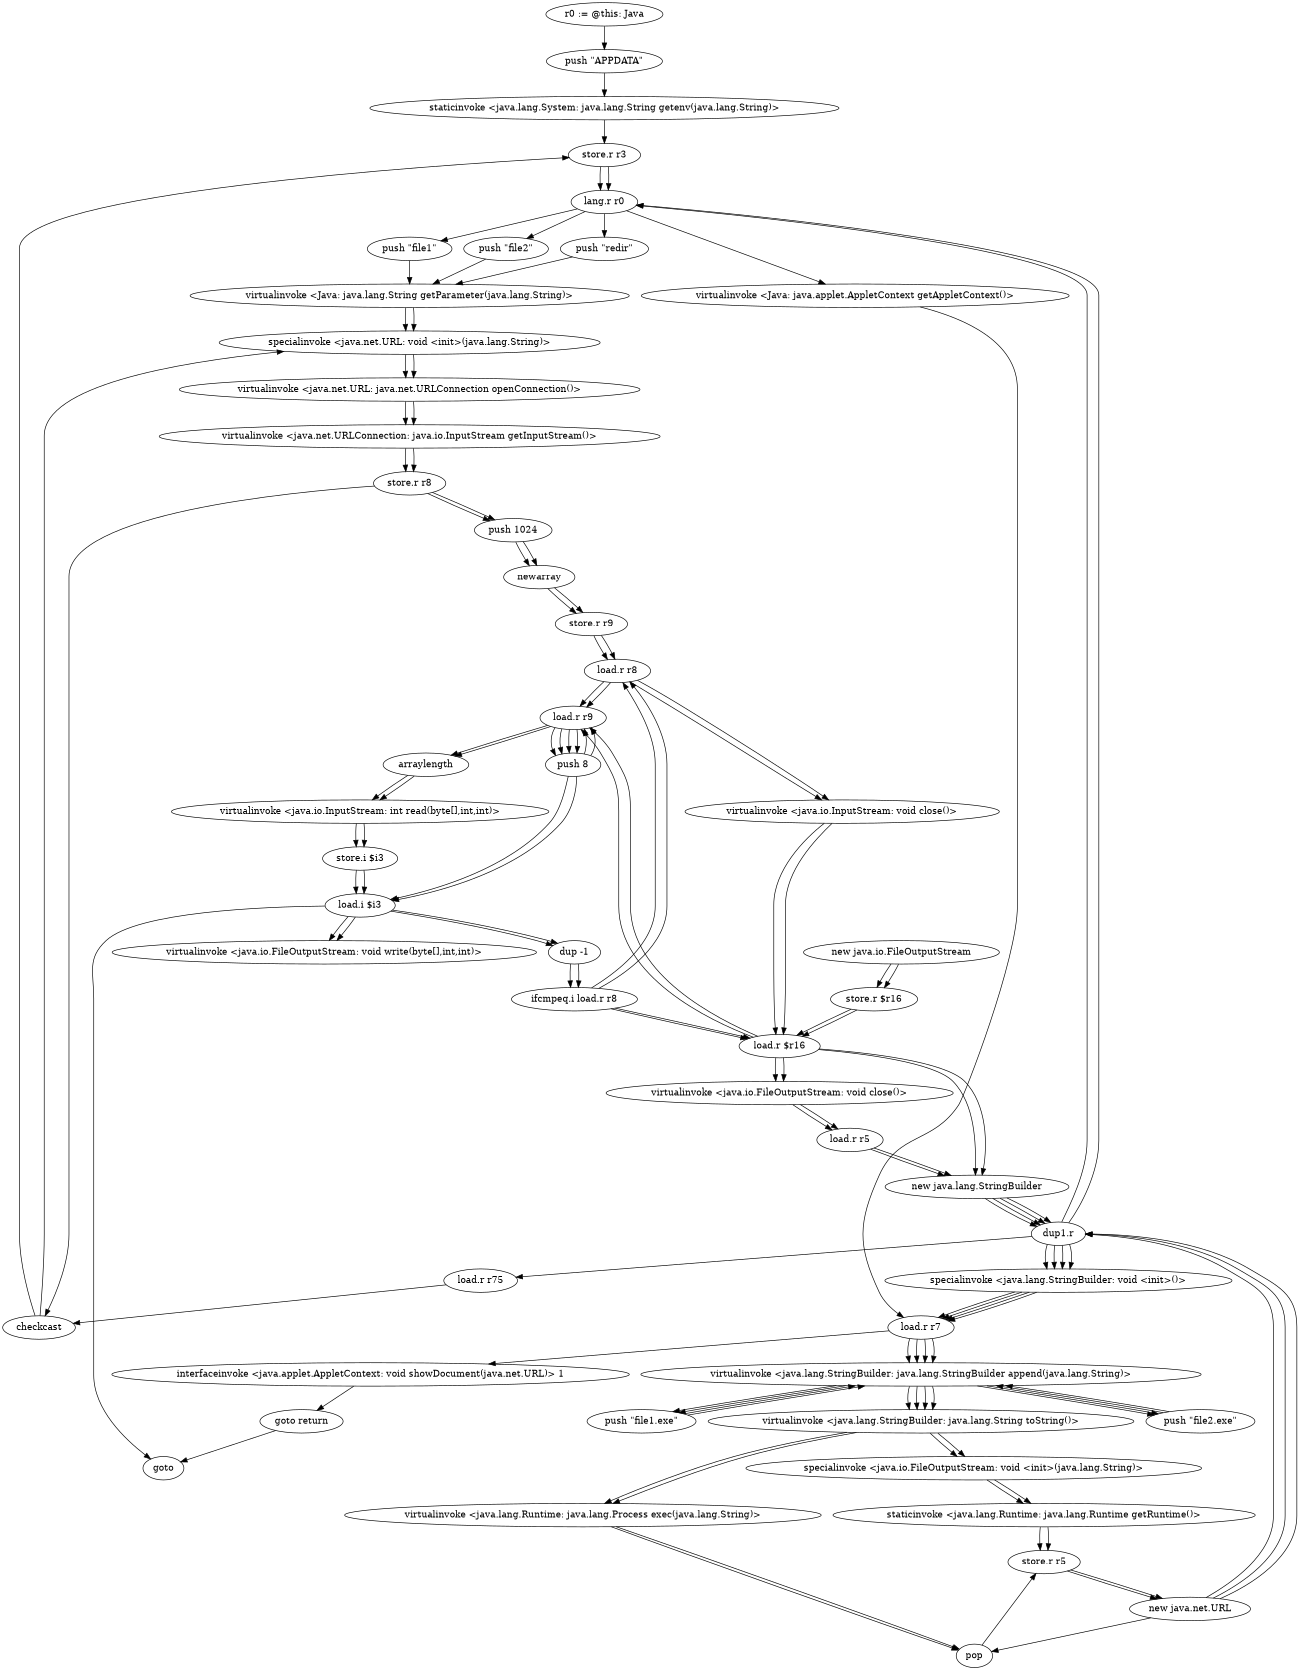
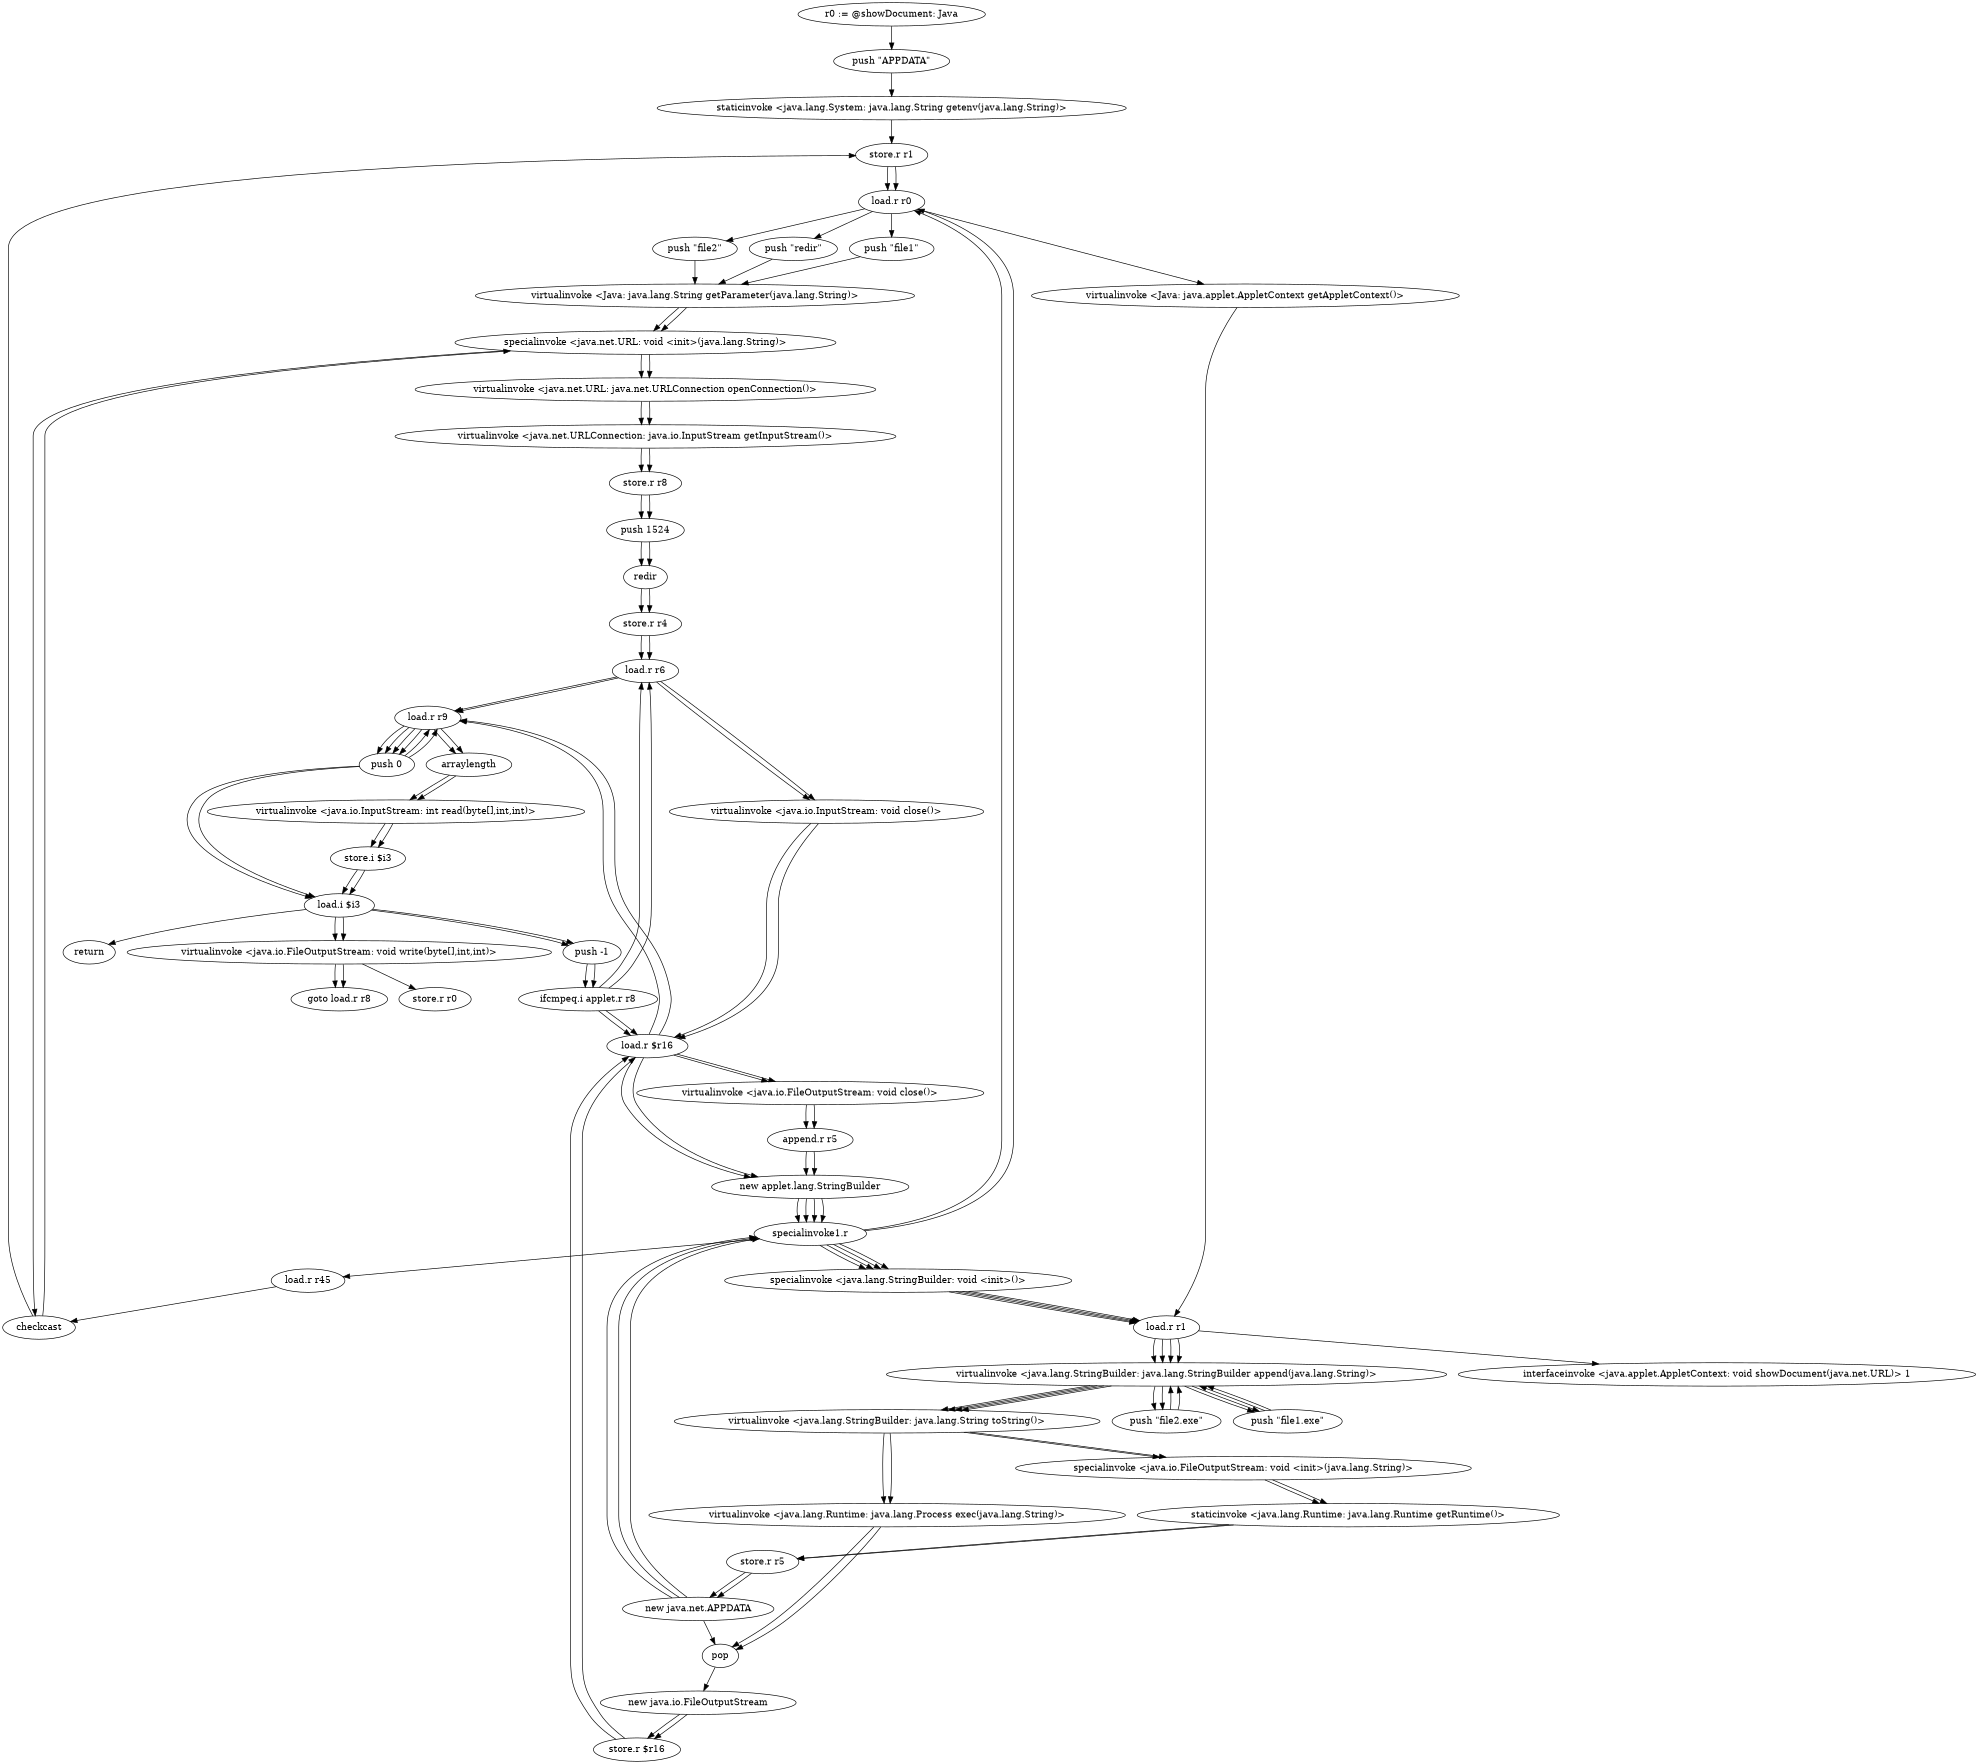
node "r0 := @this: Java": label "r0 := @this: Java" -> "r0 := @showDocument: Java"
node "store.r r3": label "store.r r3" -> "store.r r1"
node "lang.r r0": label "lang.r r0" -> "load.r r0"
node "push 1024": label "push 1024" -> "push 1524"
node "newarray": label "newarray" -> "redir"
node "store.r r9": label "store.r r9" -> "store.r r4"
node "load.r r8": label "load.r r8" -> "load.r r6"
node "push 8": label "push 8" -> "push 0"
edge "store.r r8" -> "checkcast": now "specialinvoke <java.net.URL: void <init>(java.lang.String)>" -> "checkcast"
node "dup -1": label "dup -1" -> "push -1"
node "goto load.r r8": added
node "store.r r0": added
node "ifcmpeq.i load.r r8": label "ifcmpeq.i load.r r8" -> "ifcmpeq.i applet.r r8"
node "load.r r5": label "load.r r5" -> "append.r r5"
node "new java.lang.StringBuilder": label "new java.lang.StringBuilder" -> "new applet.lang.StringBuilder"
node "dup1.r": label "dup1.r" -> "specialinvoke1.r"
node "load.r r75": label "load.r r75" -> "load.r r45"
node "load.r r7": label "load.r r7" -> "load.r r1"
node "goto return": removed
node "goto": label "goto" -> "return"
node "new java.net.URL": label "new java.net.URL" -> "new java.net.APPDATA"
edge "pop" -> "store.r r5": now "pop" -> "new java.io.FileOutputStream"
